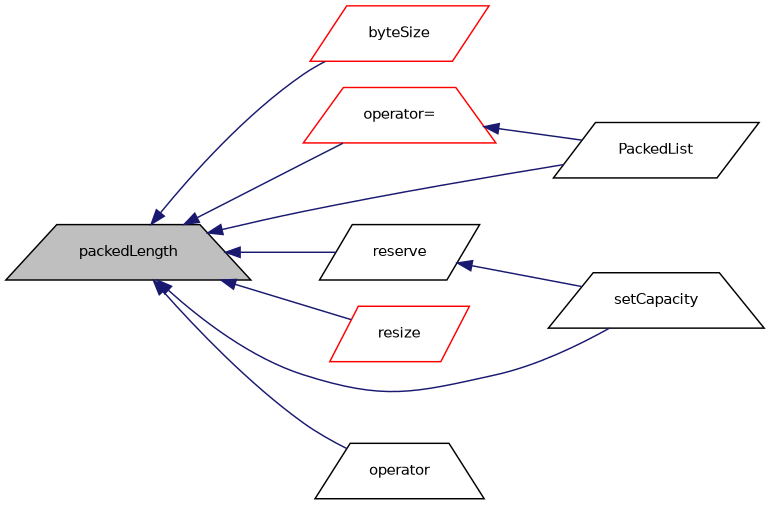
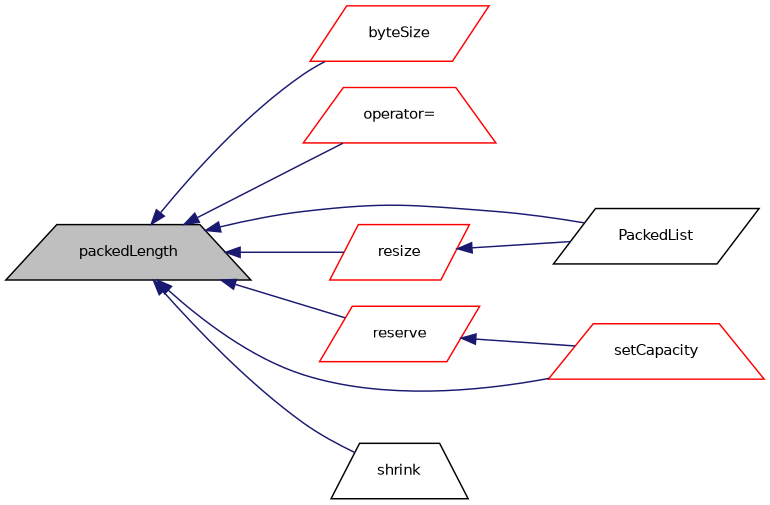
edge "PackedList" -> "operator=": now "PackedList" -> "resize"
node "reserve": color black -> red
node "setCapacity": color black -> red
node "operator": label "operator" -> "shrink"
